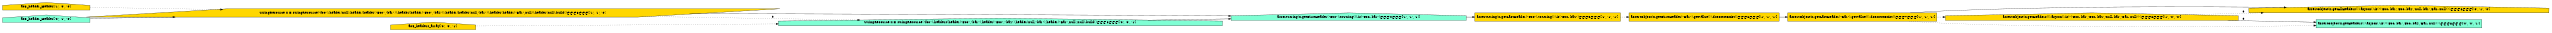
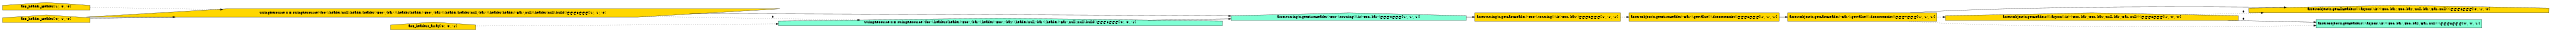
node "a03_header_Header['0', '1', '0']": fillcolor aquamarine -> gold
